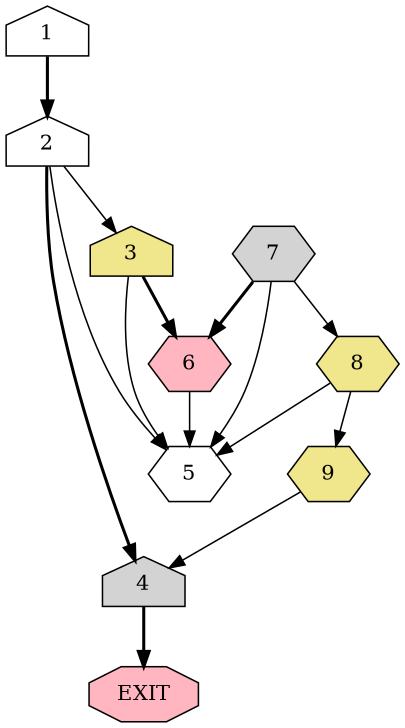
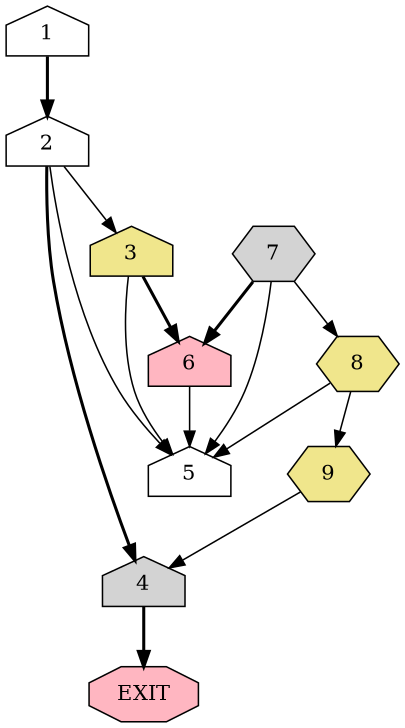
node "6": shape hexagon -> house
node "5": shape hexagon -> house
